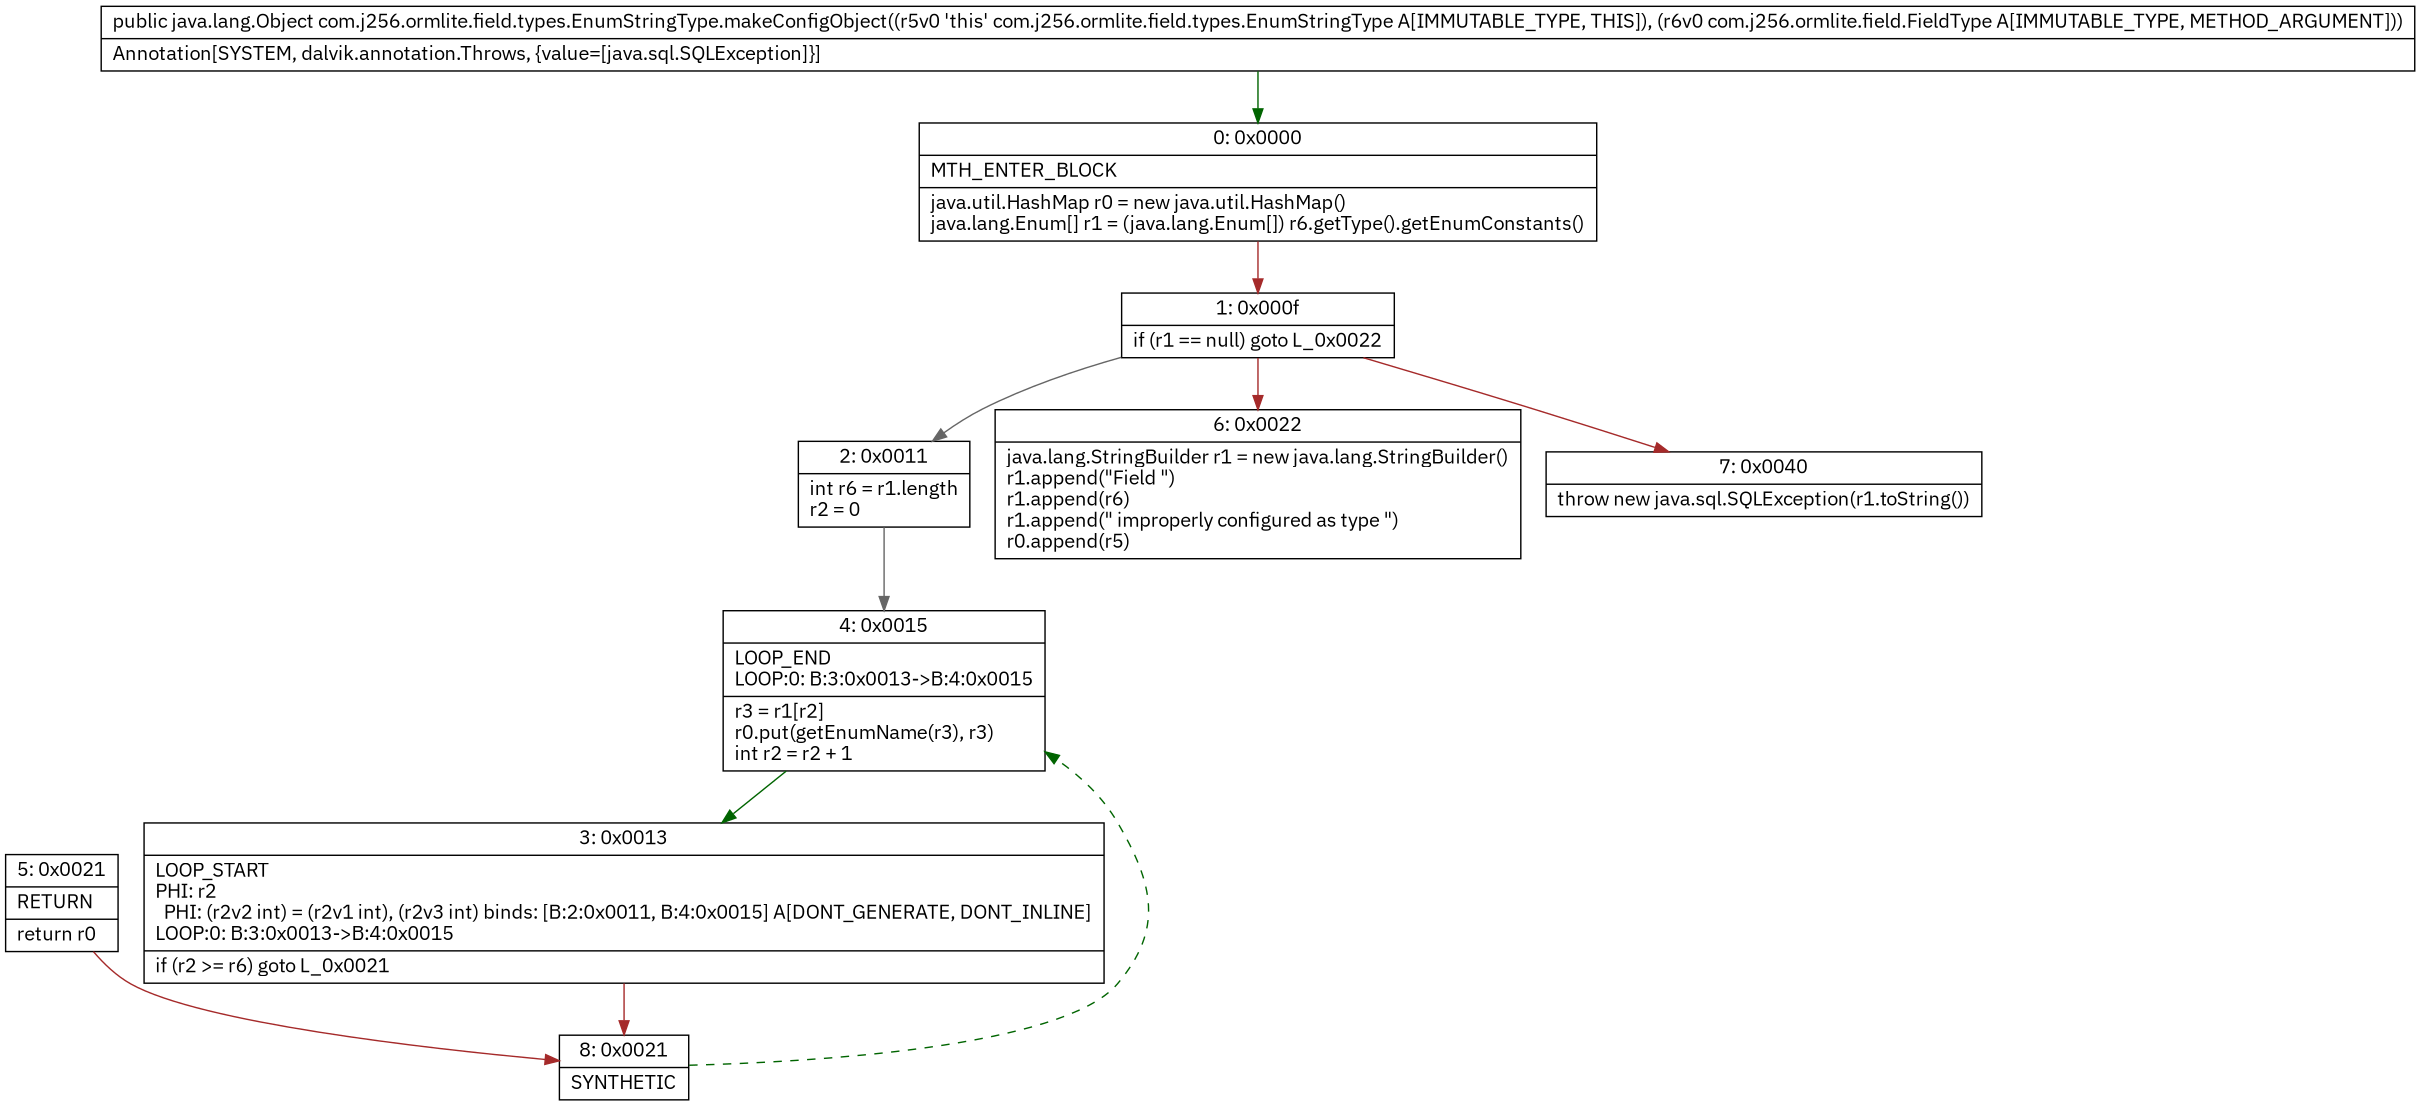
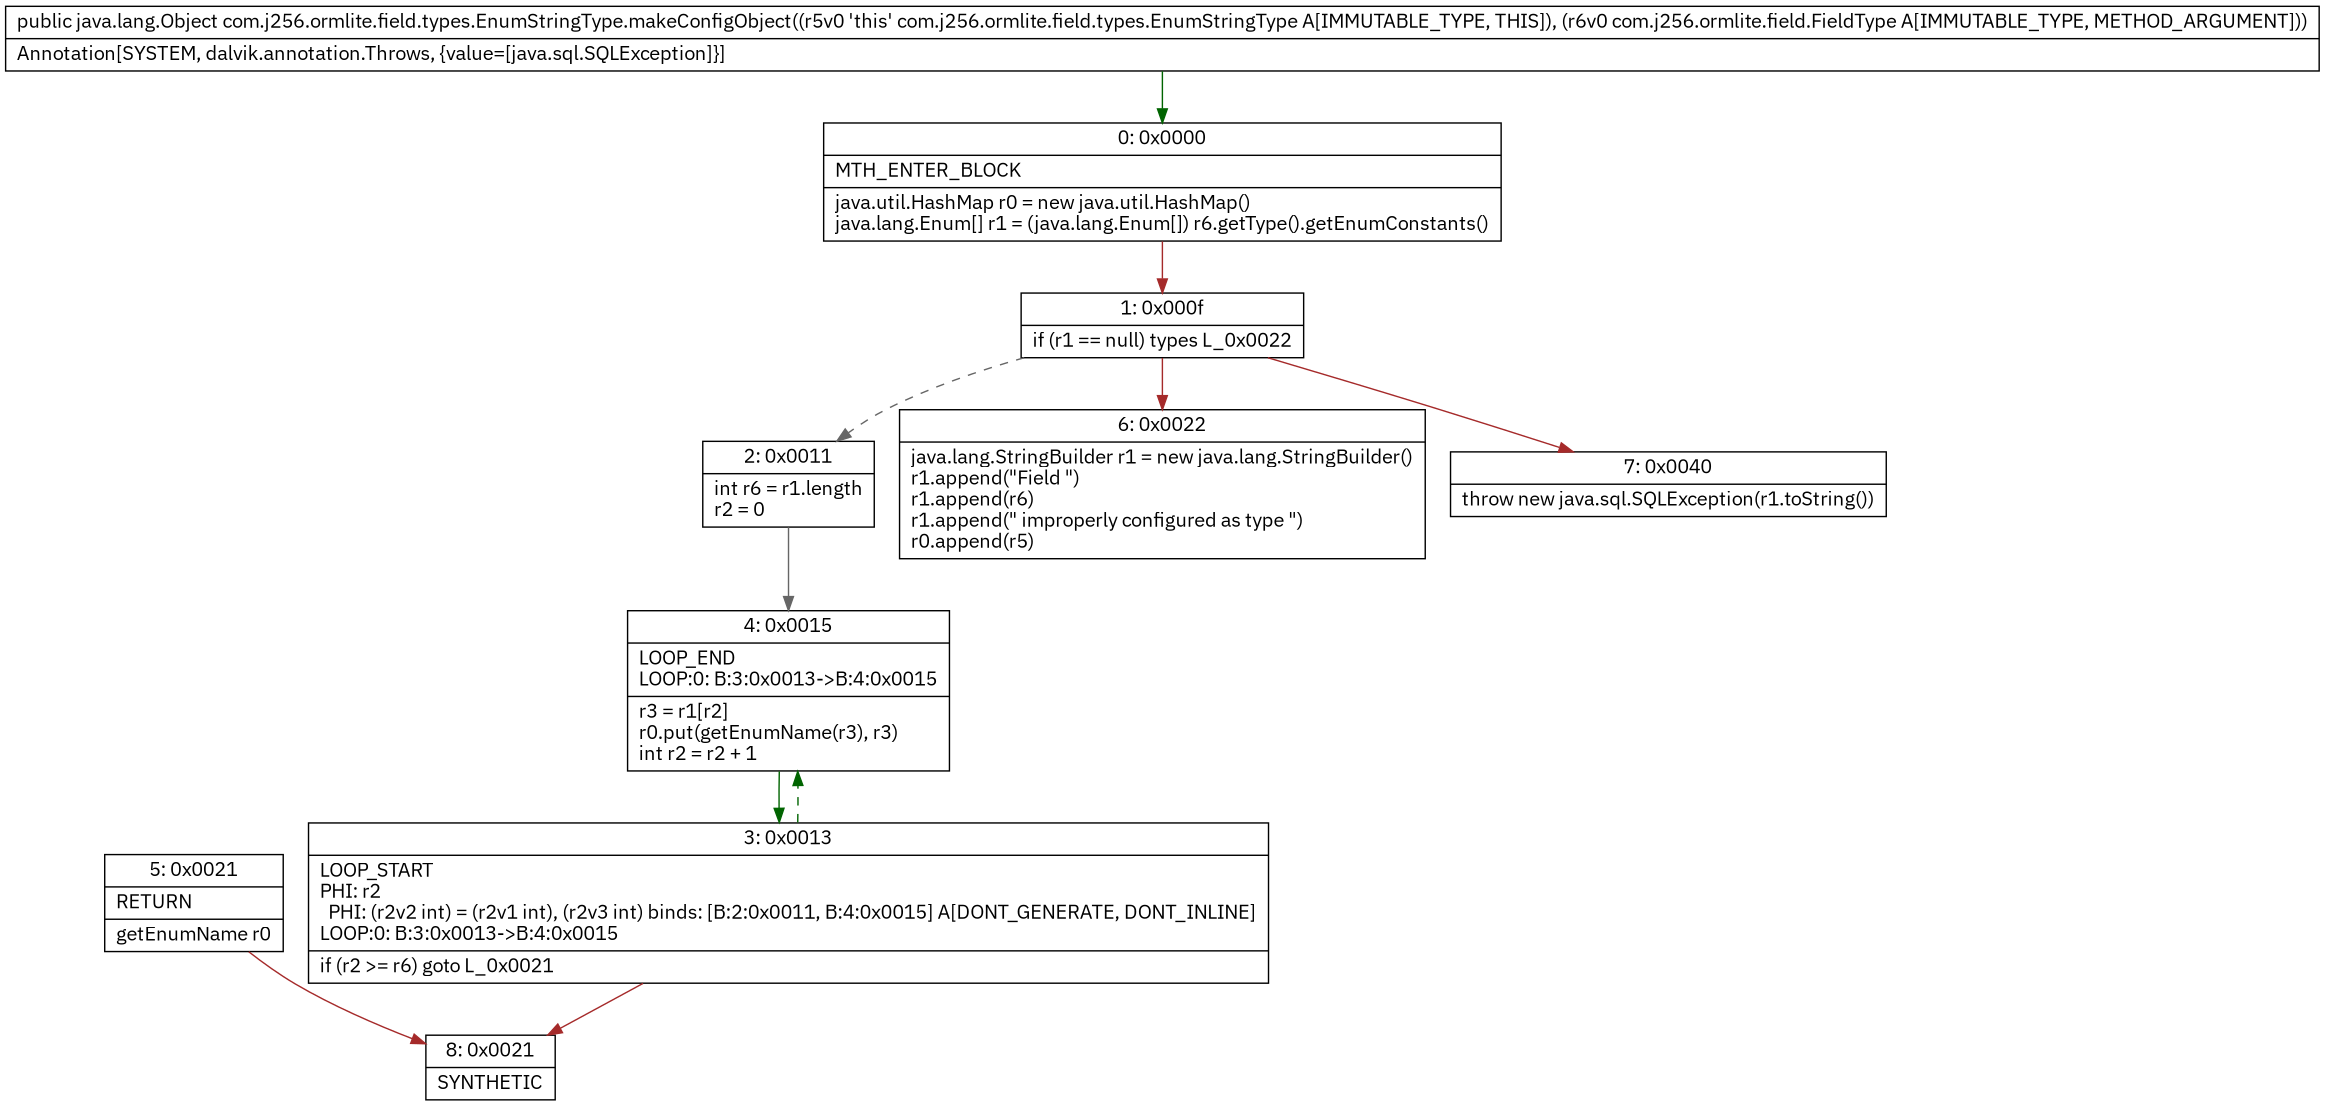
node "1: 0x000f": text "if (r1 == null) goto L_0x0022" -> "if (r1 == null) types L_0x0022"
edge "1: 0x000f" -> "2: 0x0011": style solid -> dashed
node "5: 0x0021": text "return r0" -> "getEnumName r0"
edge "8: 0x0021" -> "4: 0x0015": now "3: 0x0013" -> "4: 0x0015"
